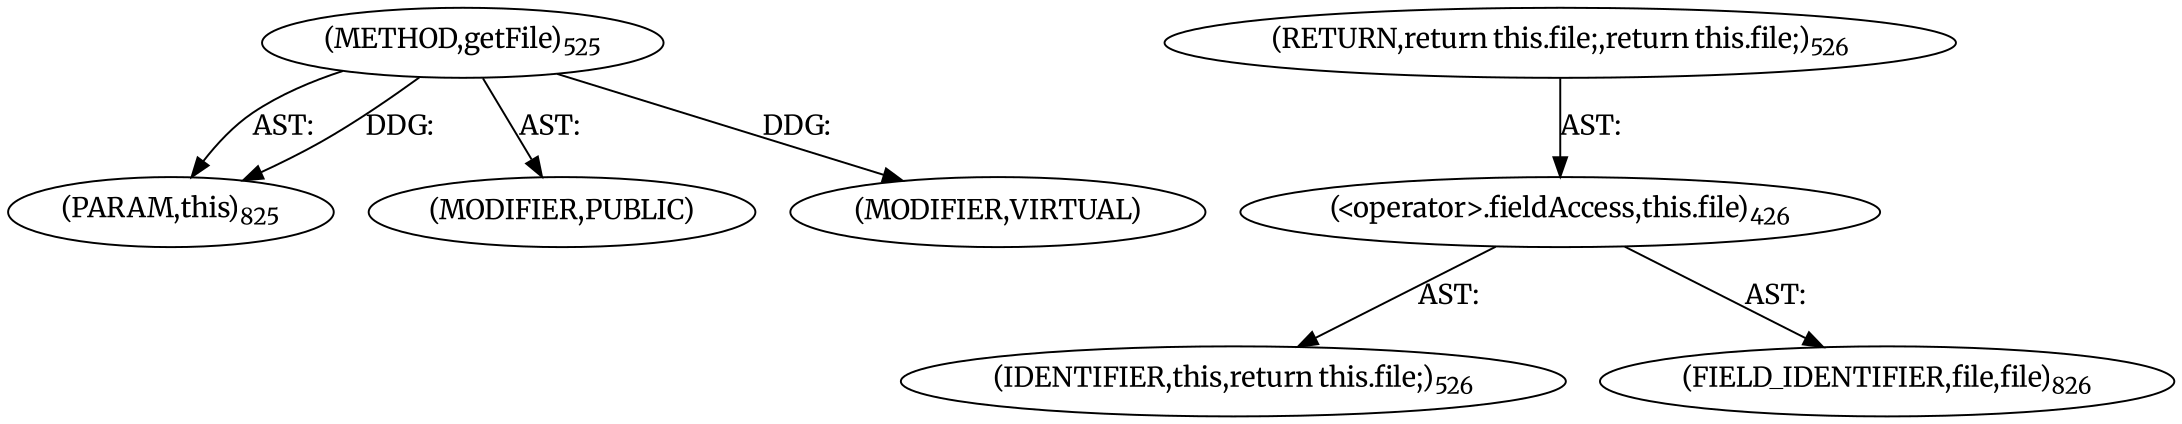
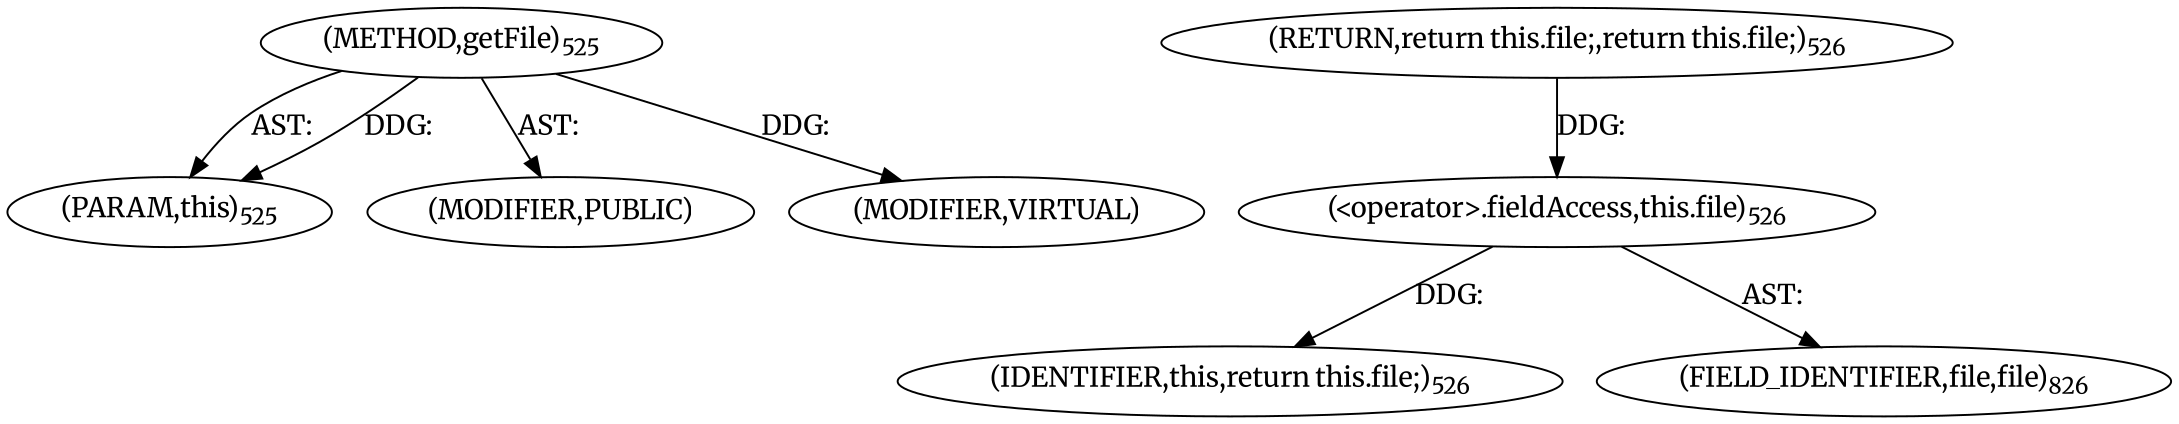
edge "(RETURN,return this.file;,return this.file;)" -> "(<operator>.fieldAccess,this.file)": label "AST: " -> "DDG: "
node "(PARAM,this)": text "825" -> "525"
node "(<operator>.fieldAccess,this.file)": text "426" -> "526"
edge "(<operator>.fieldAccess,this.file)" -> "(IDENTIFIER,this,return this.file;)": label "AST: " -> "DDG: "
